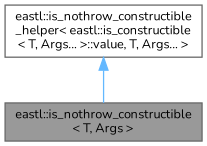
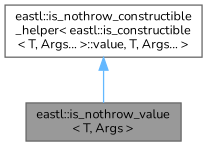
node "eastl::is_nothrow_constructible < T, Args >": label "eastl::is_nothrow_constructible < T, Args >" -> "eastl::is_nothrow_value < T, Args >"
